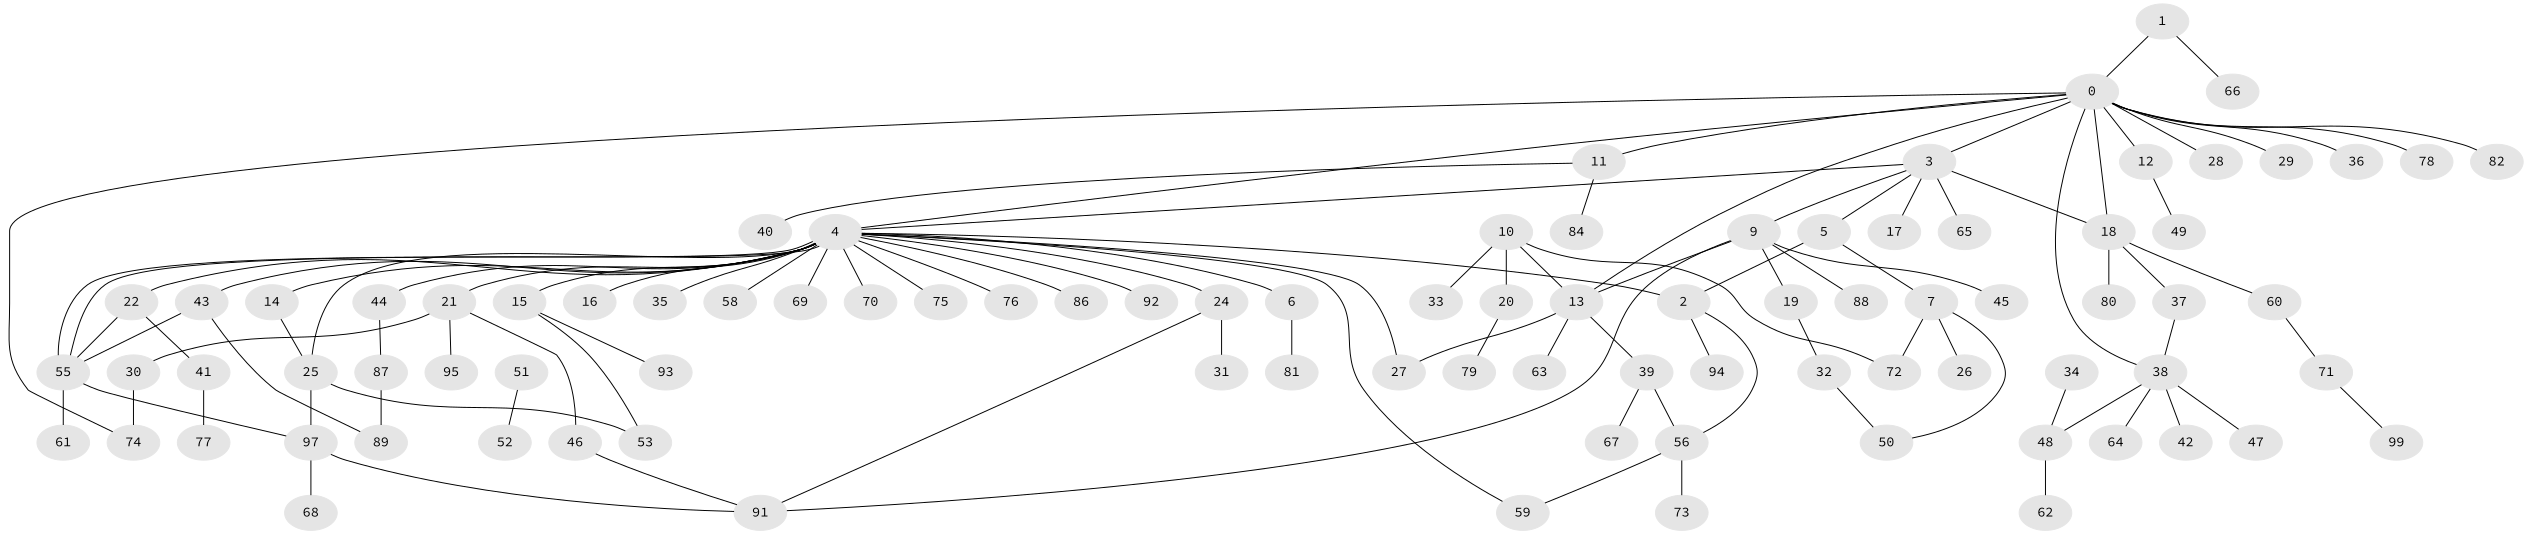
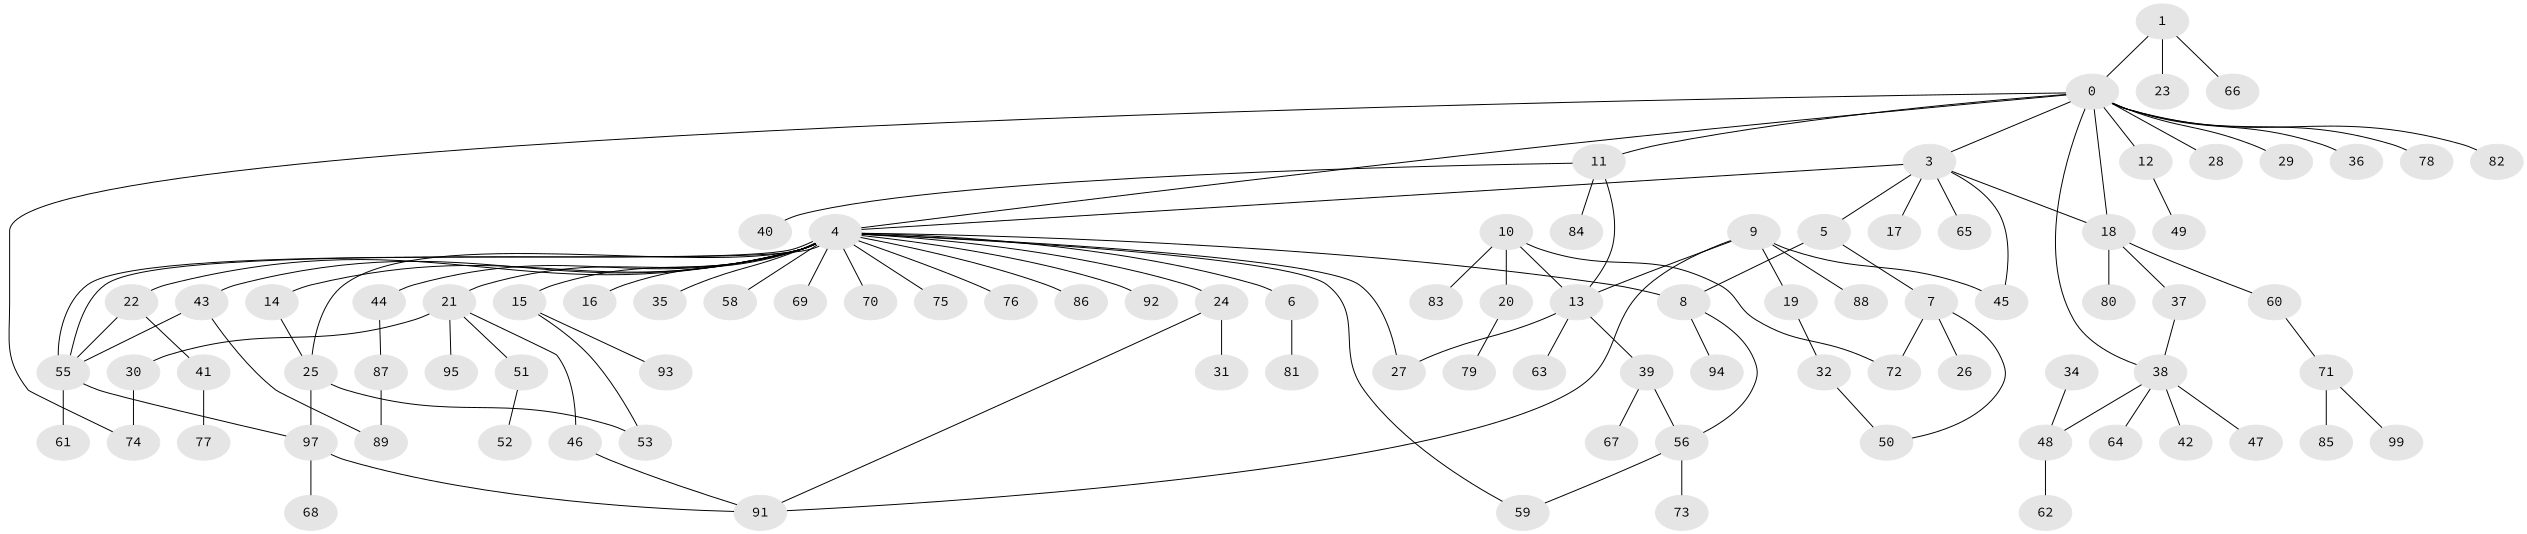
node "23": added
edge "0" -- "13": now "11" -- "13"
edge "3" -- "9": now "3" -- "45"
node "33": label "33" -> "83"
node "2": label "2" -> "8"
edge "21" -- "51": added
node "85": added
